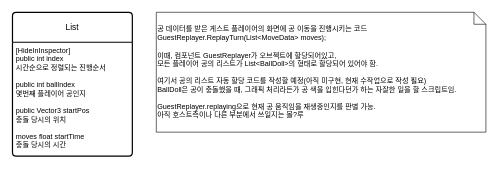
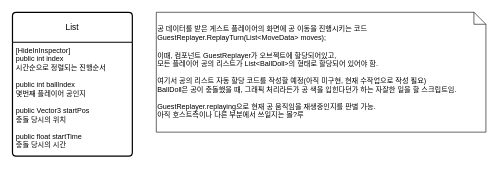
node "[HideInInspector] public int index 시간순으로 정렬되는 진행순서 public int ballIndex 몇번째 플레이어 공인지 public Vector3 startPos 충돌 당시의 위치 moves float startTime 충돌 당시의 시간": label "[HideInInspector] public int index 시간순으로 정렬되는 진행순서 public int ballIndex 몇번째 플레이어 공인지 public Vector3 startPos 충돌 당시의 위치 moves float startTime 충돌 당시의 시간" -> "[HideInInspector] public int index 시간순으로 정렬되는 진행순서 public int ballIndex 몇번째 플레이어 공인지 public Vector3 startPos 충돌 당시의 위치 public float startTime 충돌 당시의 시간"
